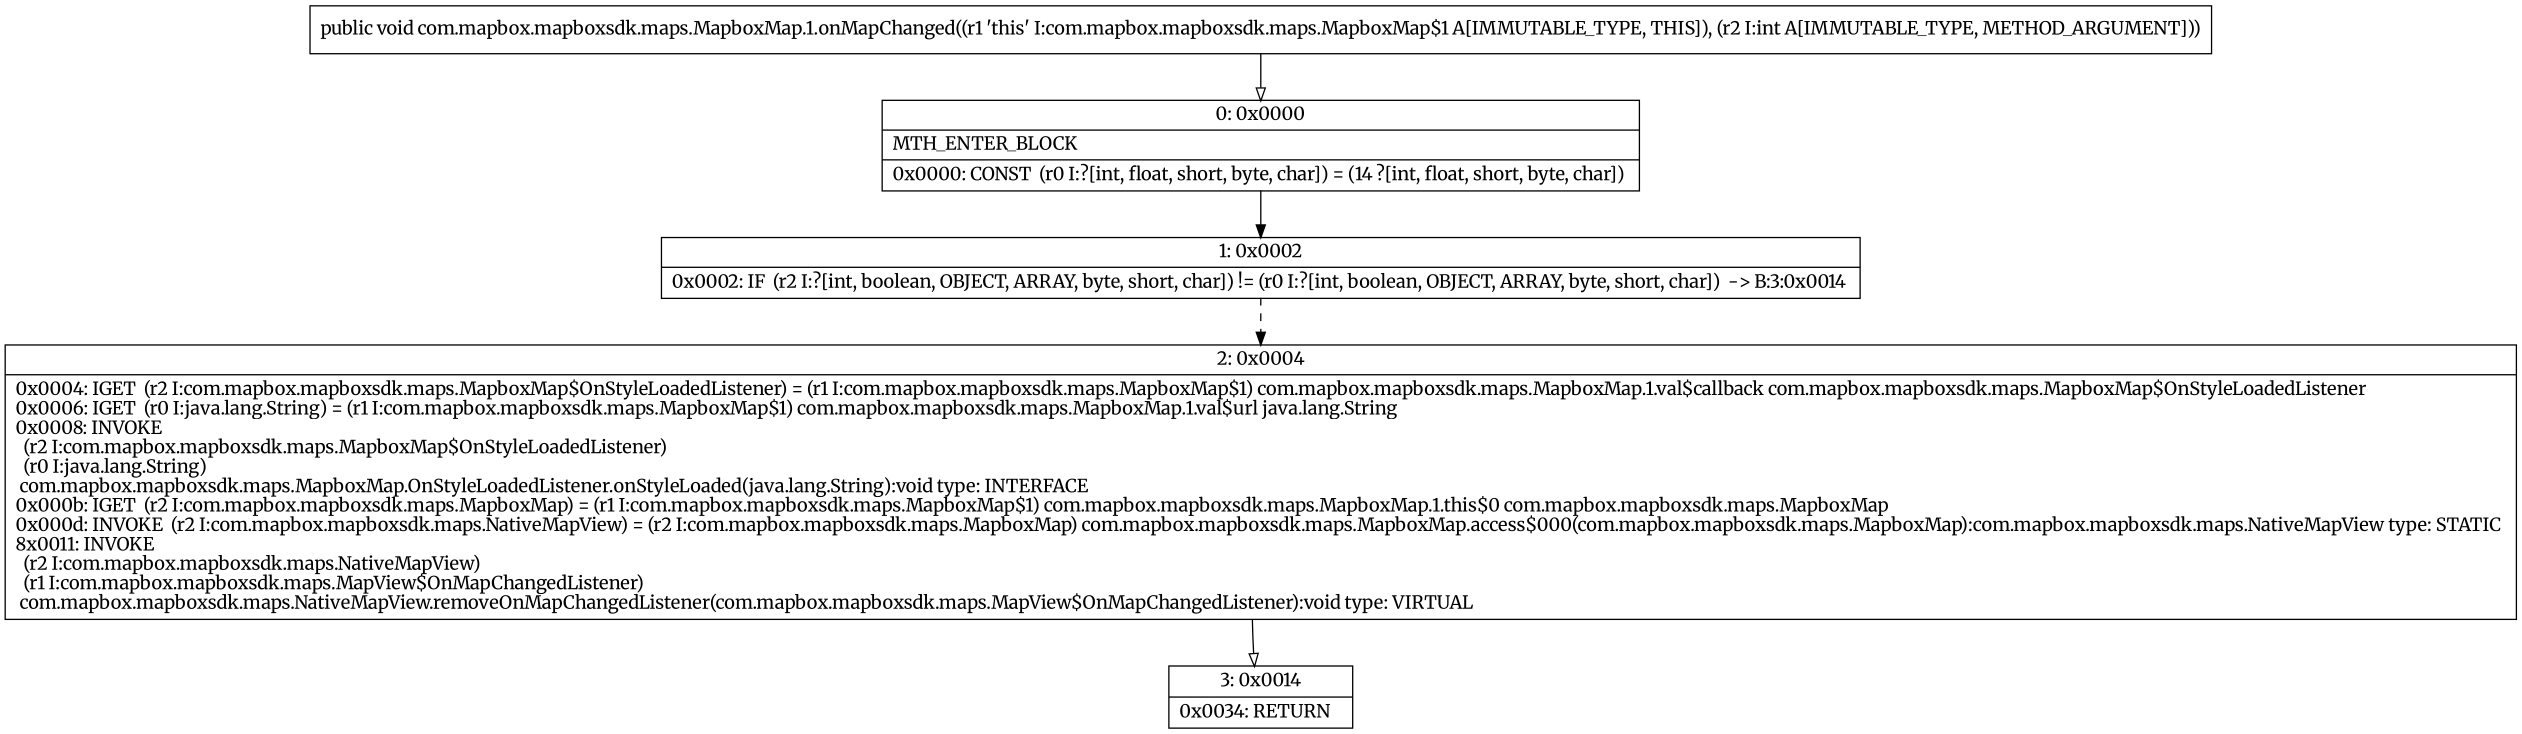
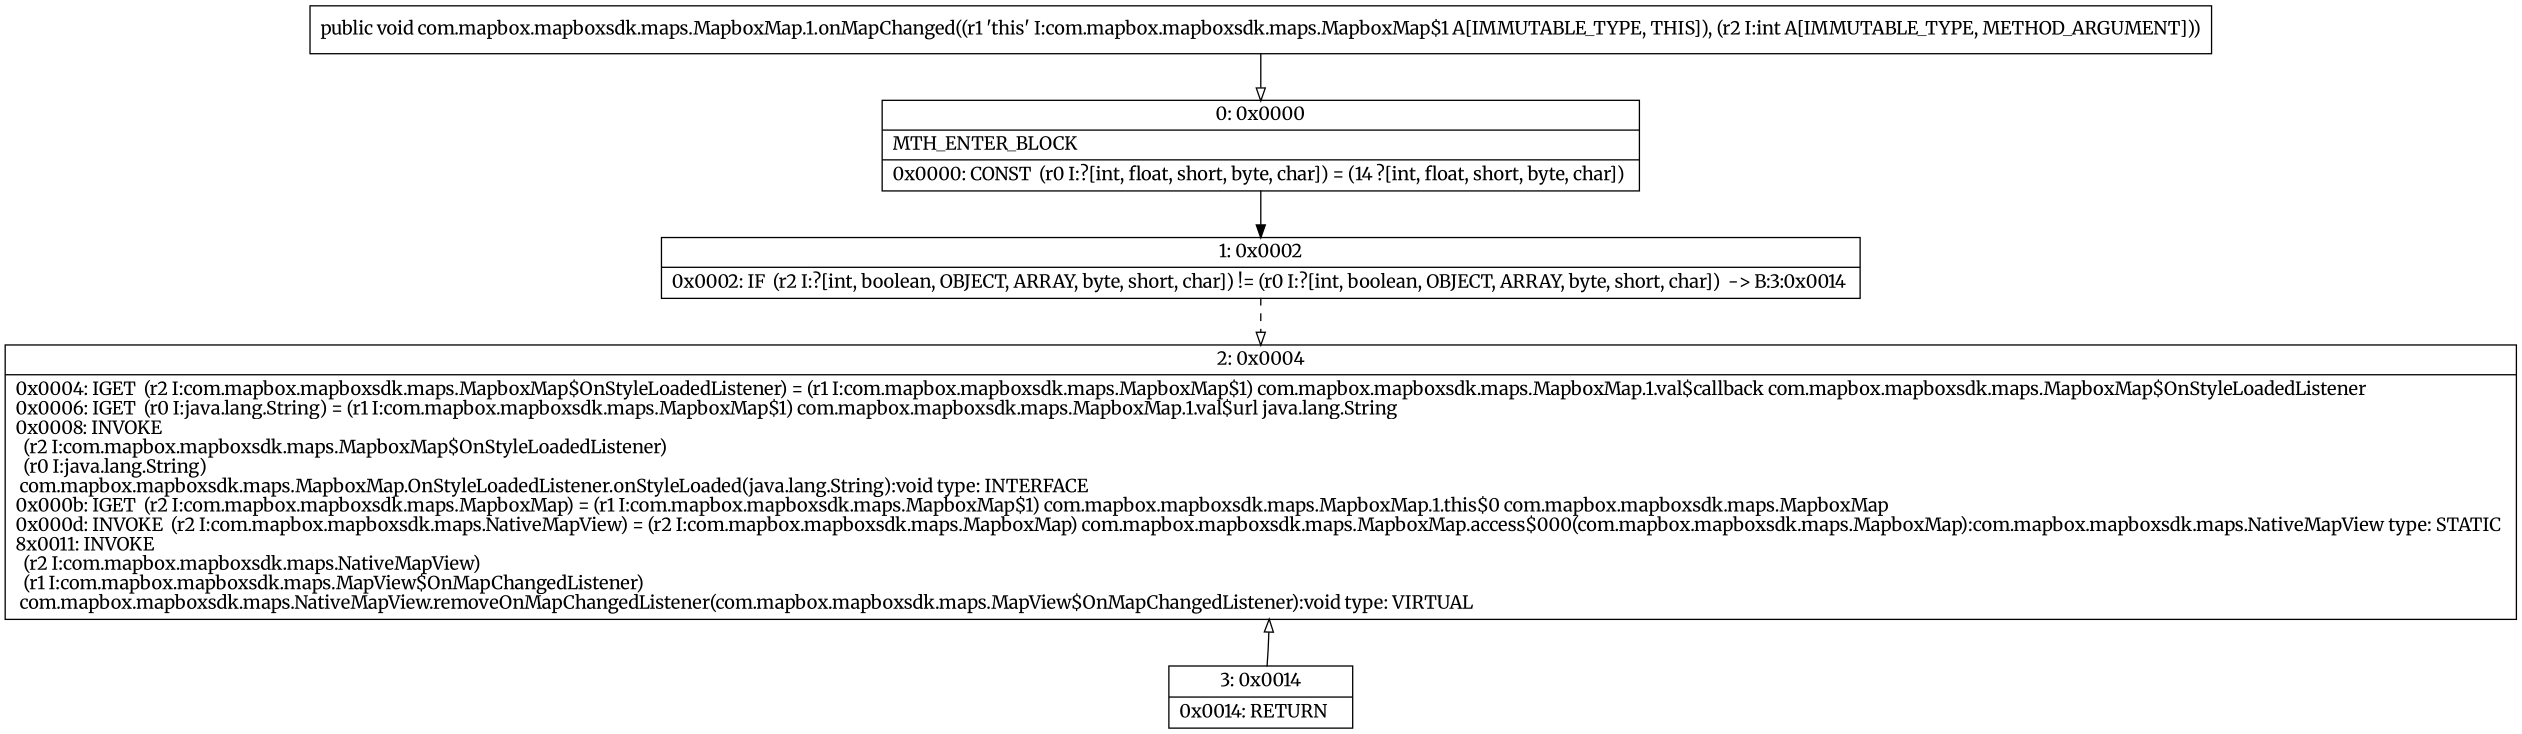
edge "1: 0x0002" -> "2: 0x0004": arrowhead normal -> onormal
edge "2: 0x0004" -> "3: 0x0014": reversed
node "3: 0x0014": text "0x0034: RETURN" -> "0x0014: RETURN"
